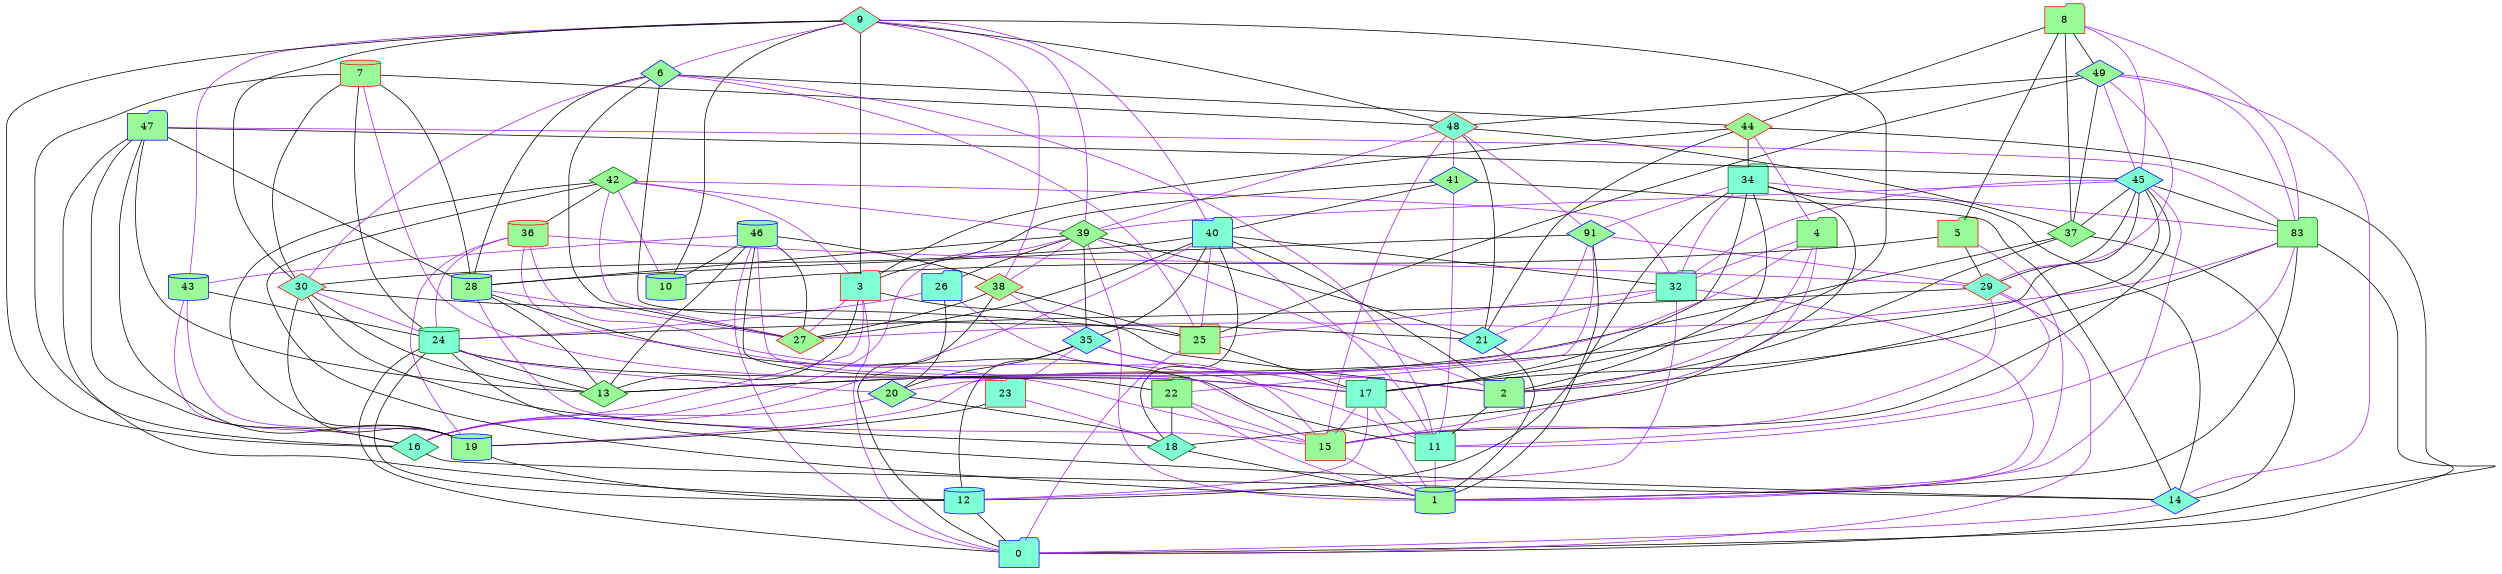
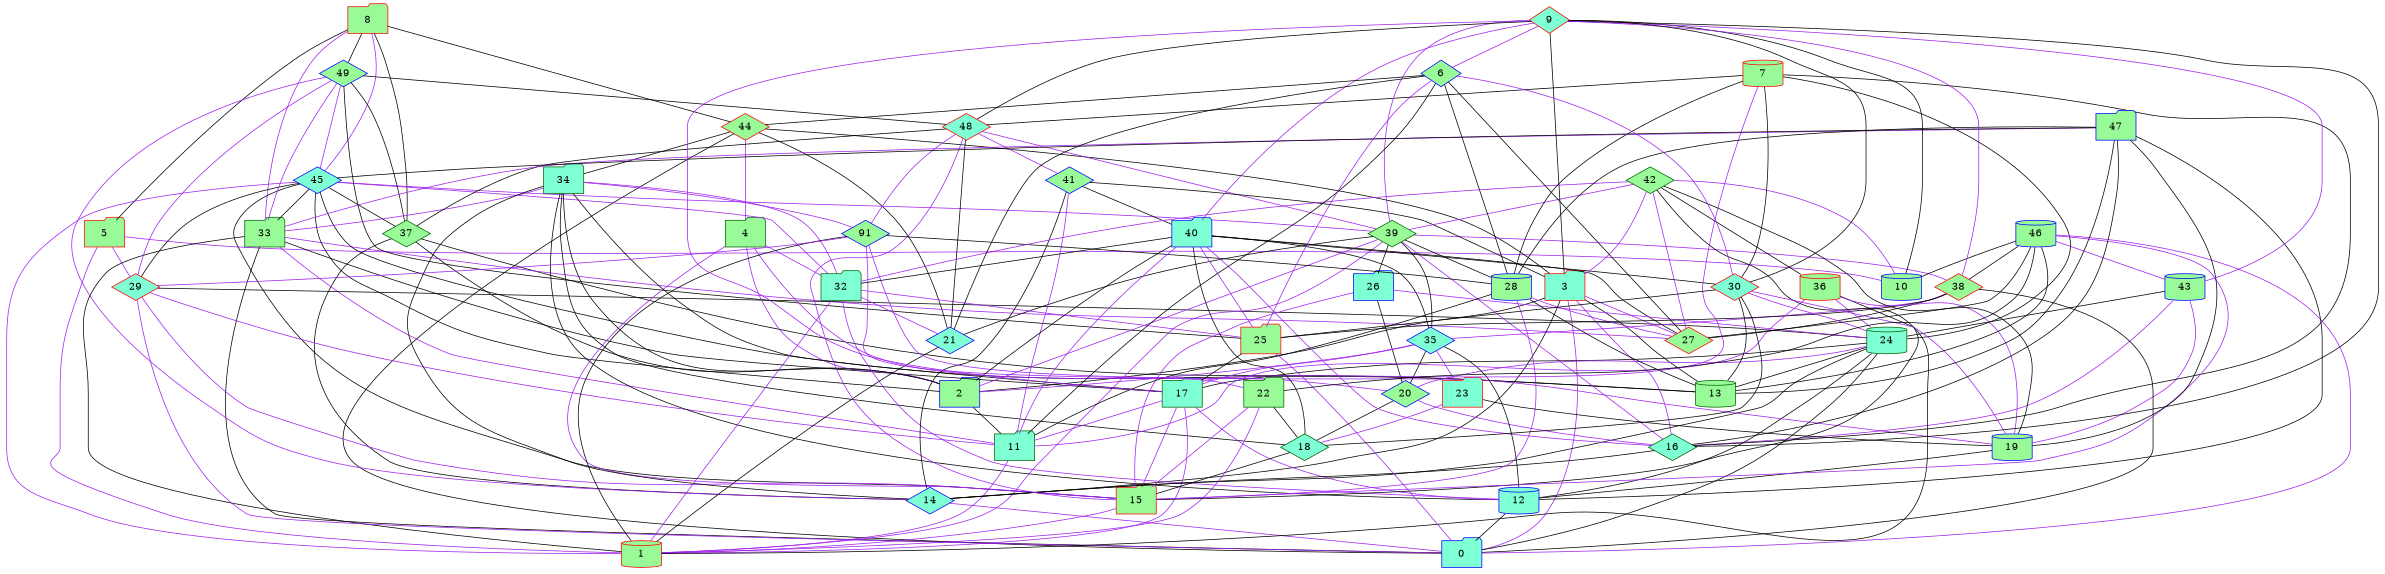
edge "9" -- "17": color black -> purple
edge "6" -- "11": color purple -> black
node "83": label "83" -> "33"
edge "36" -- "29": removed
edge "5" -- "10": color black -> purple
edge "5" -- "29": color black -> purple
edge "36" -- "15": color purple -> black
node "13": shape diamond -> cylinder
edge "30" -- "19": color black -> purple
edge "3" -- "14": added
edge "18" -- "1": now "18" -- "15"
node "1": color blue -> red
